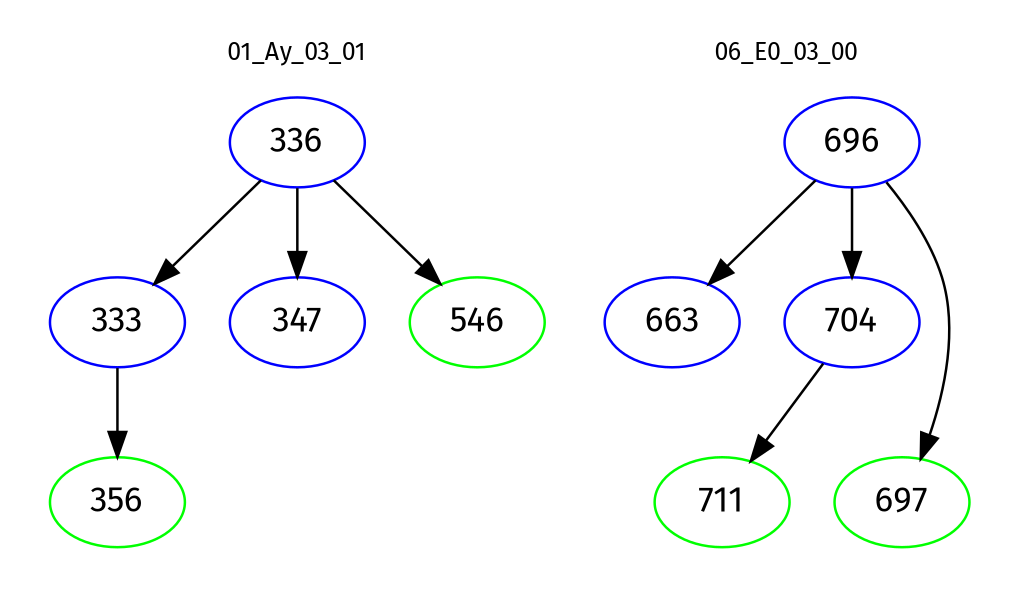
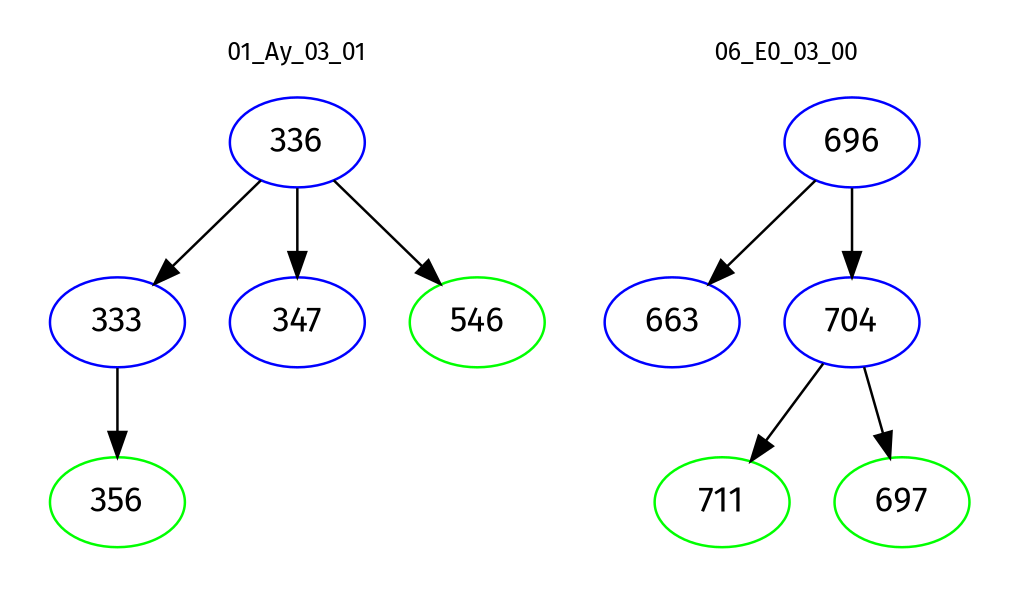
edge "696" -> "697": now "704" -> "697"
